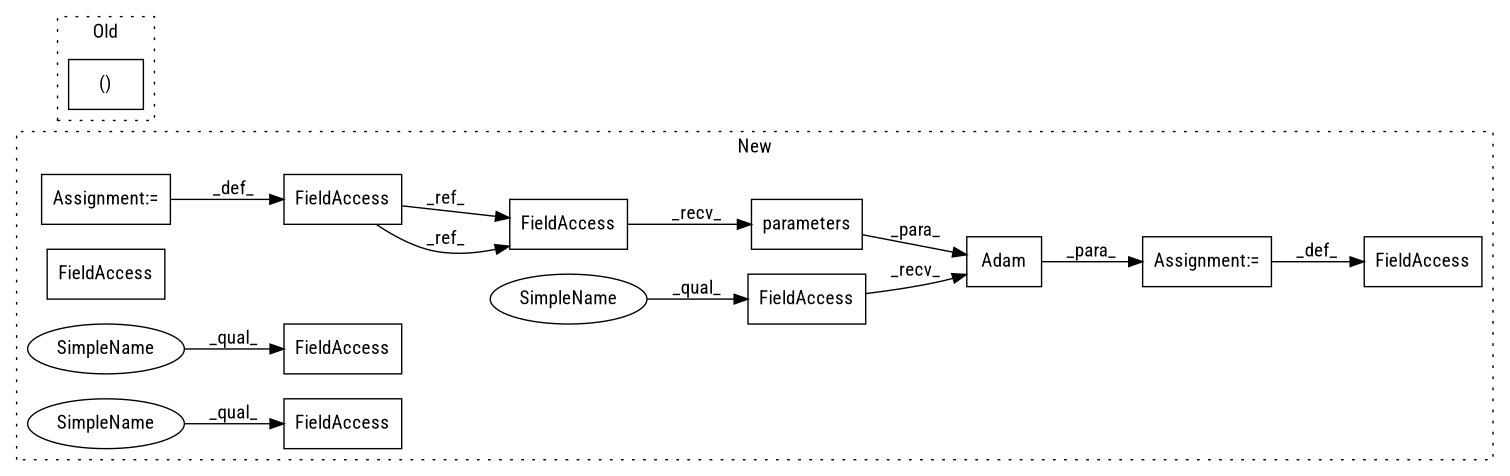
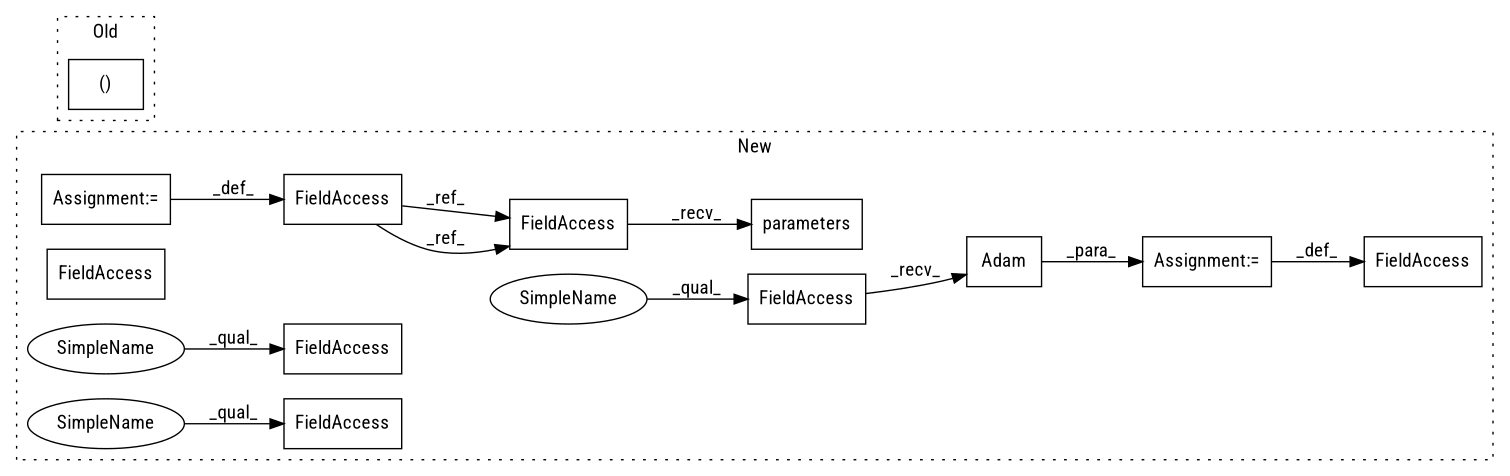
edge "parameters" -> "Adam": removed, label "_para_"
